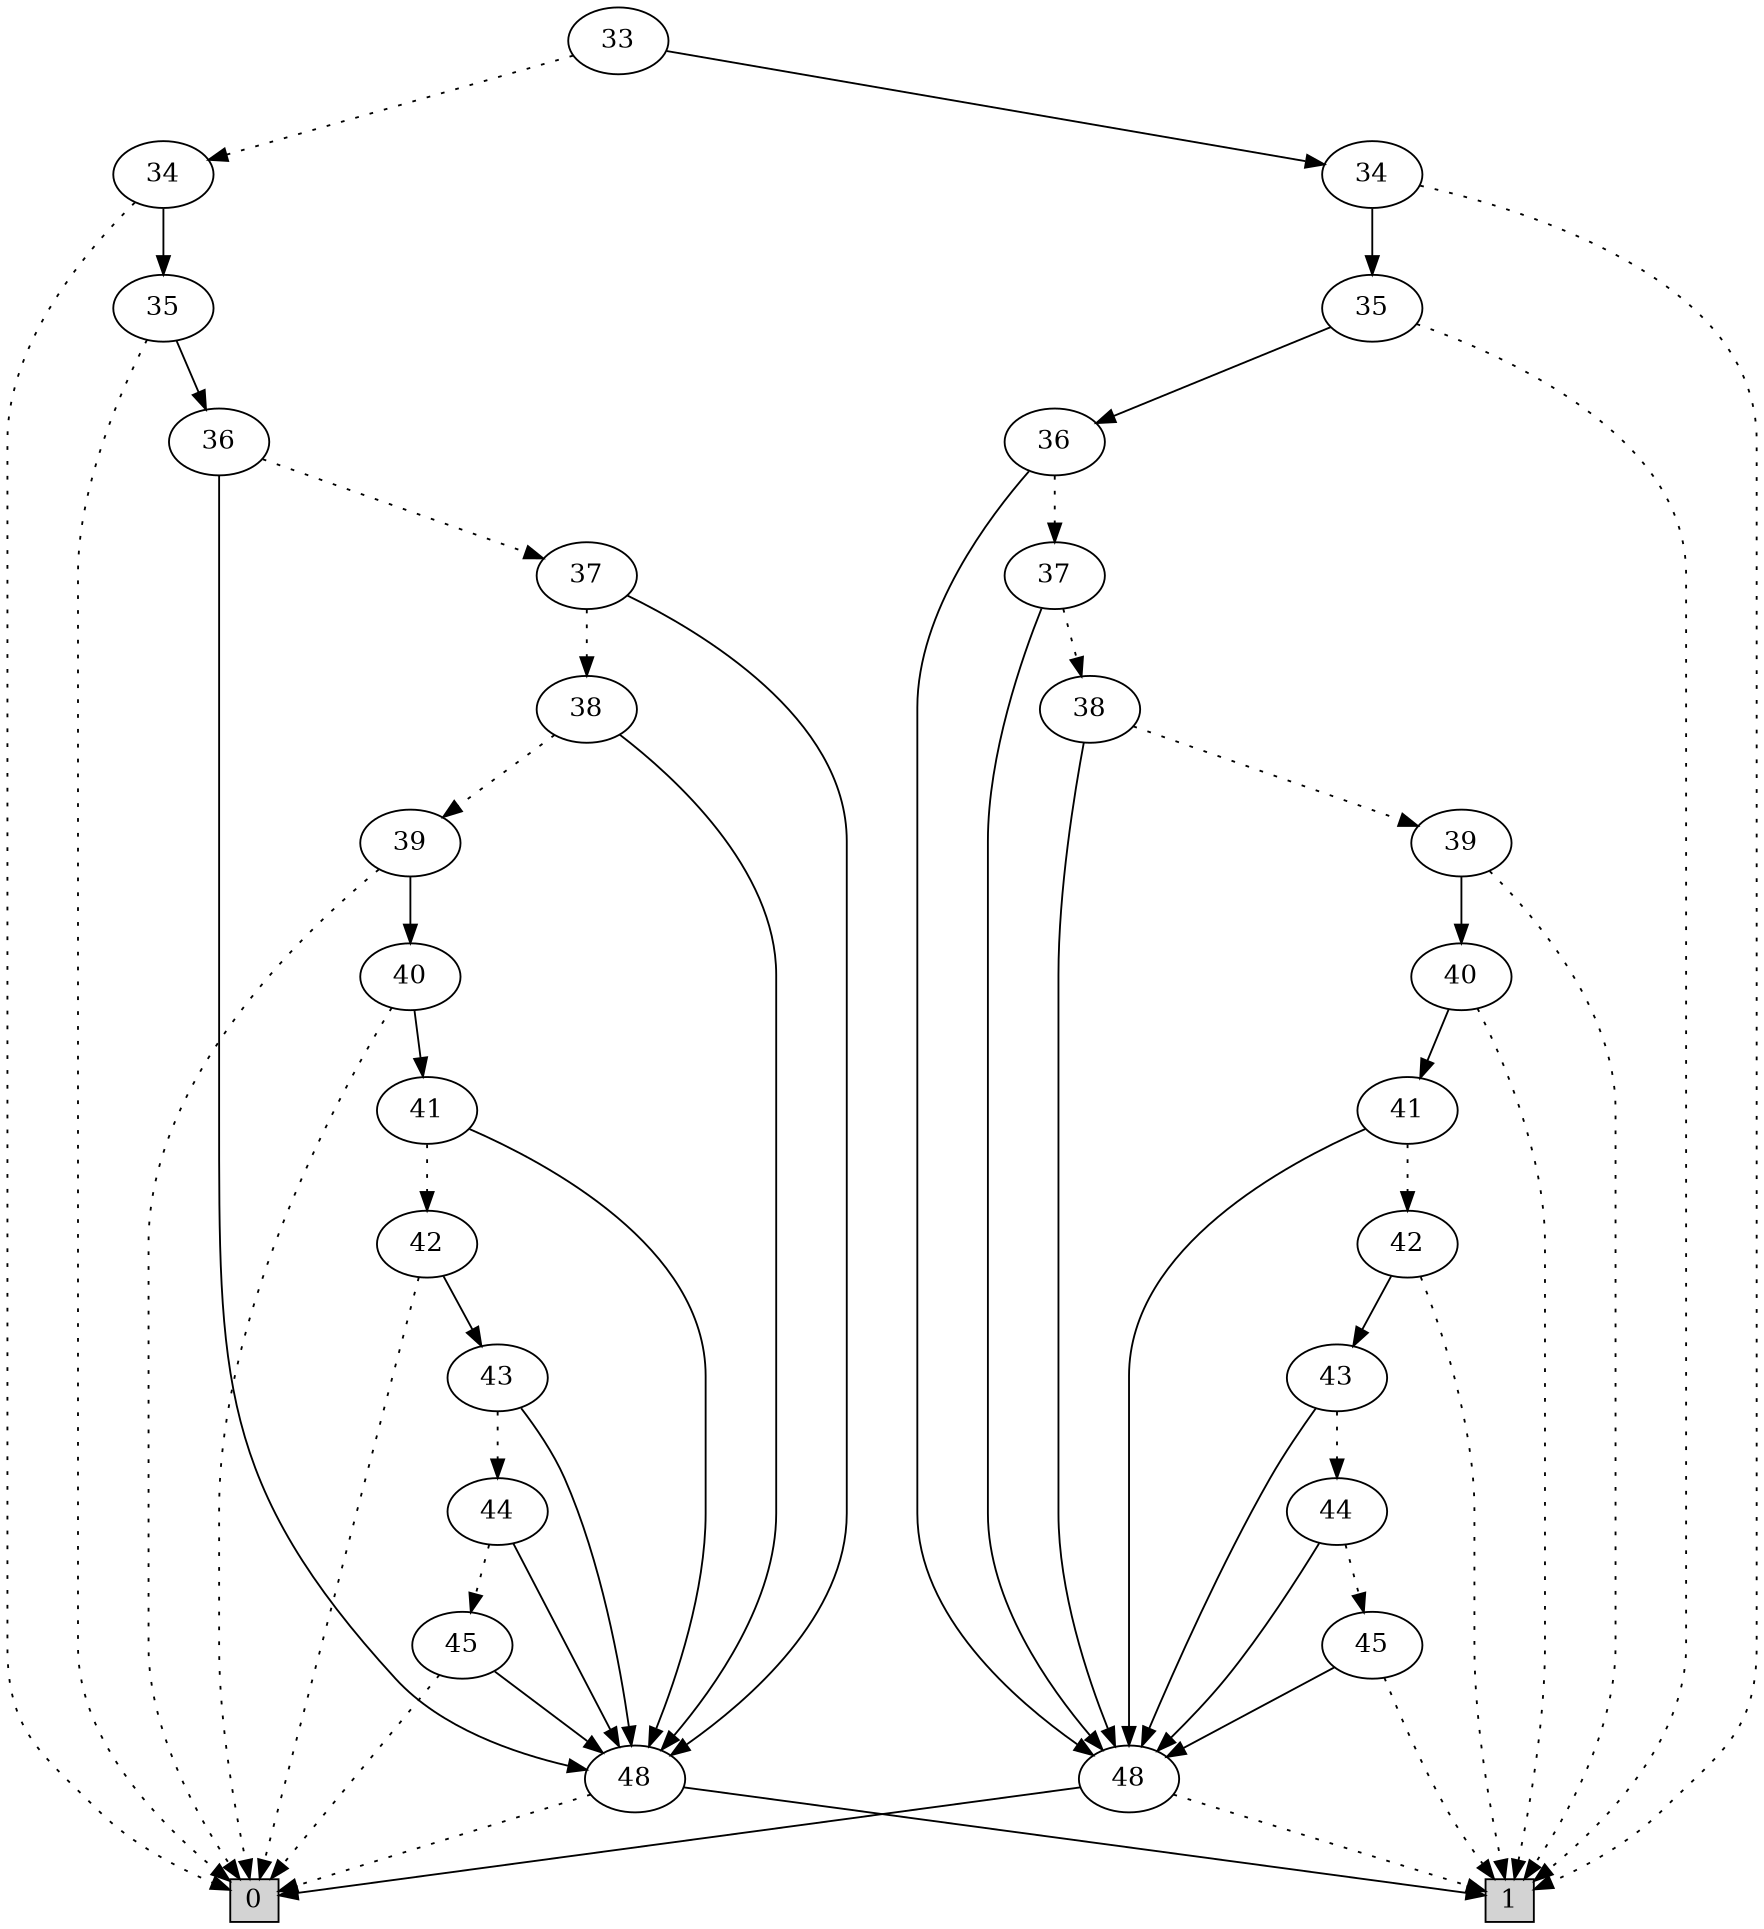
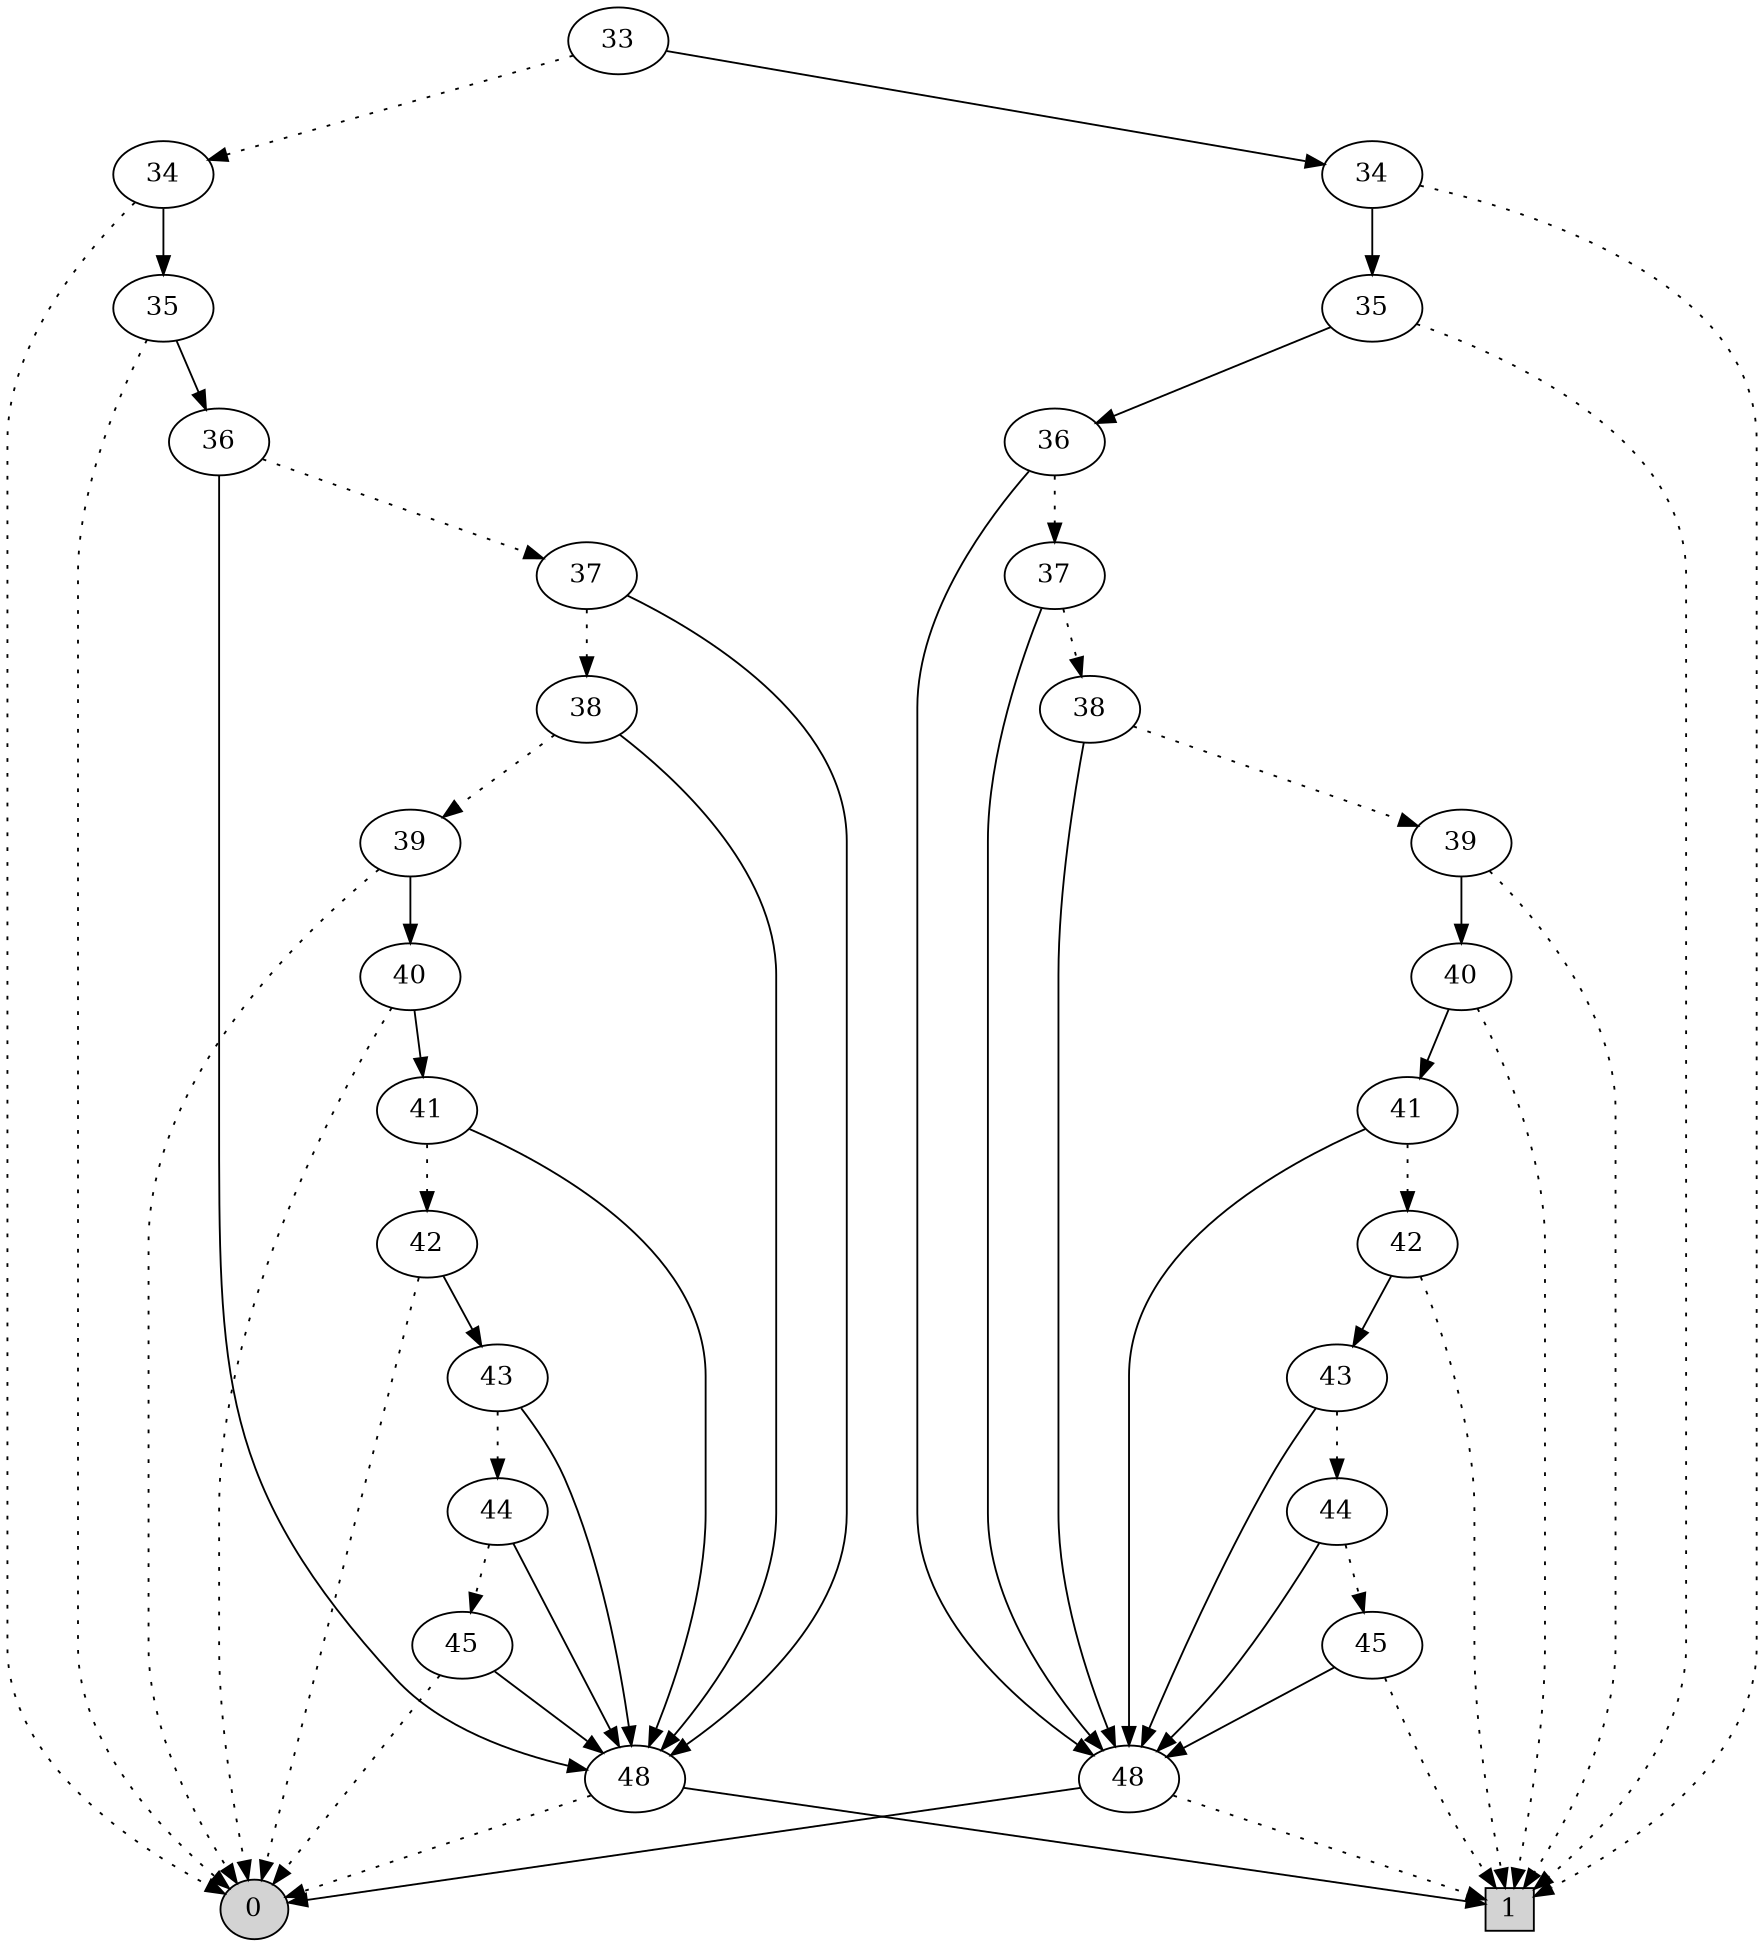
node "0": shape box -> ellipse
